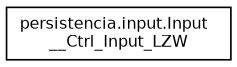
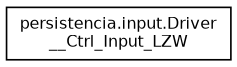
node "persistencia.input.Input __Ctrl_Input_LZW": label "persistencia.input.Input __Ctrl_Input_LZW" -> "persistencia.input.Driver __Ctrl_Input_LZW"
